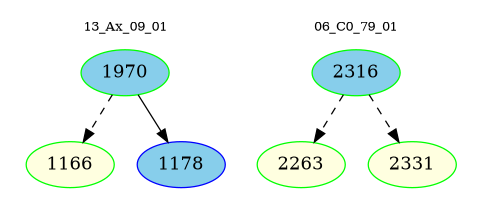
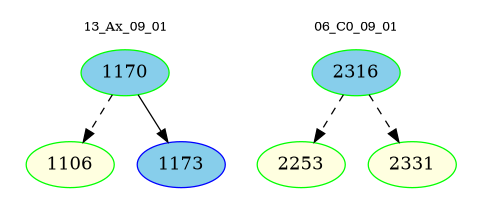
cluster "06_C0_79_01": label "06_C0_79_01" -> "06_C0_09_01"
node "1970": label "1970" -> "1170"
node "1166": label "1166" -> "1106"
node "1178": label "1178" -> "1173"
node "2263": label "2263" -> "2253"
